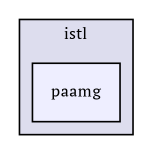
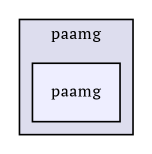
cluster "istl": label "istl" -> "paamg"
